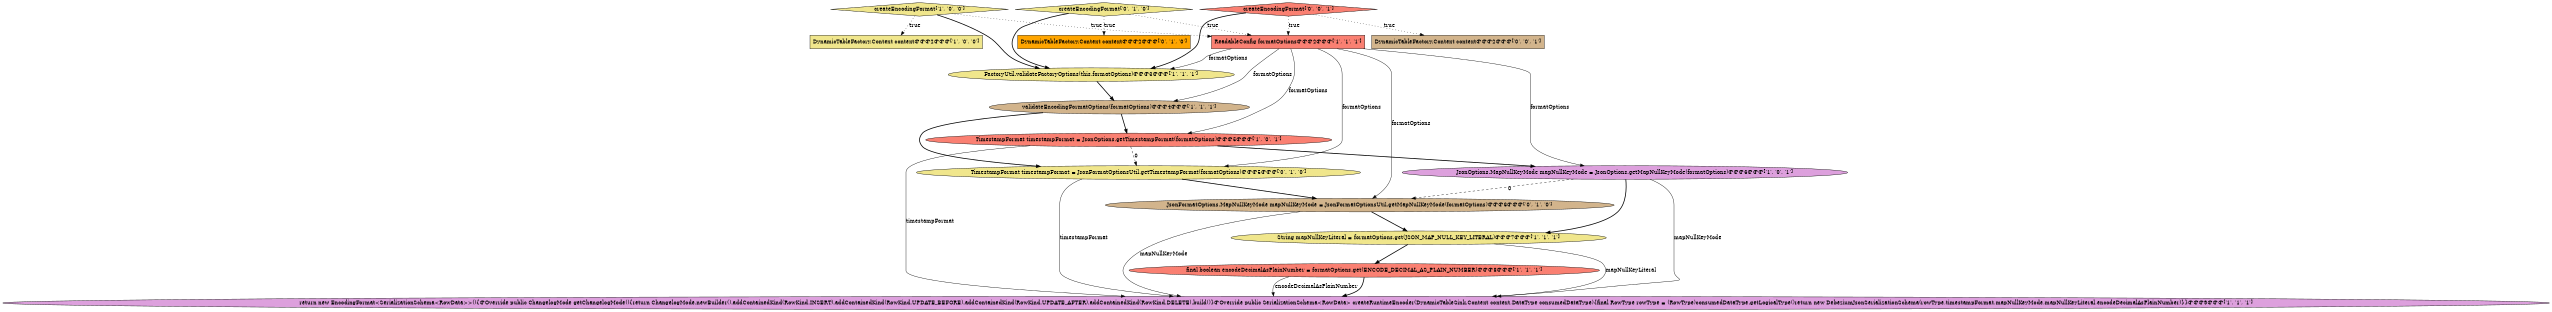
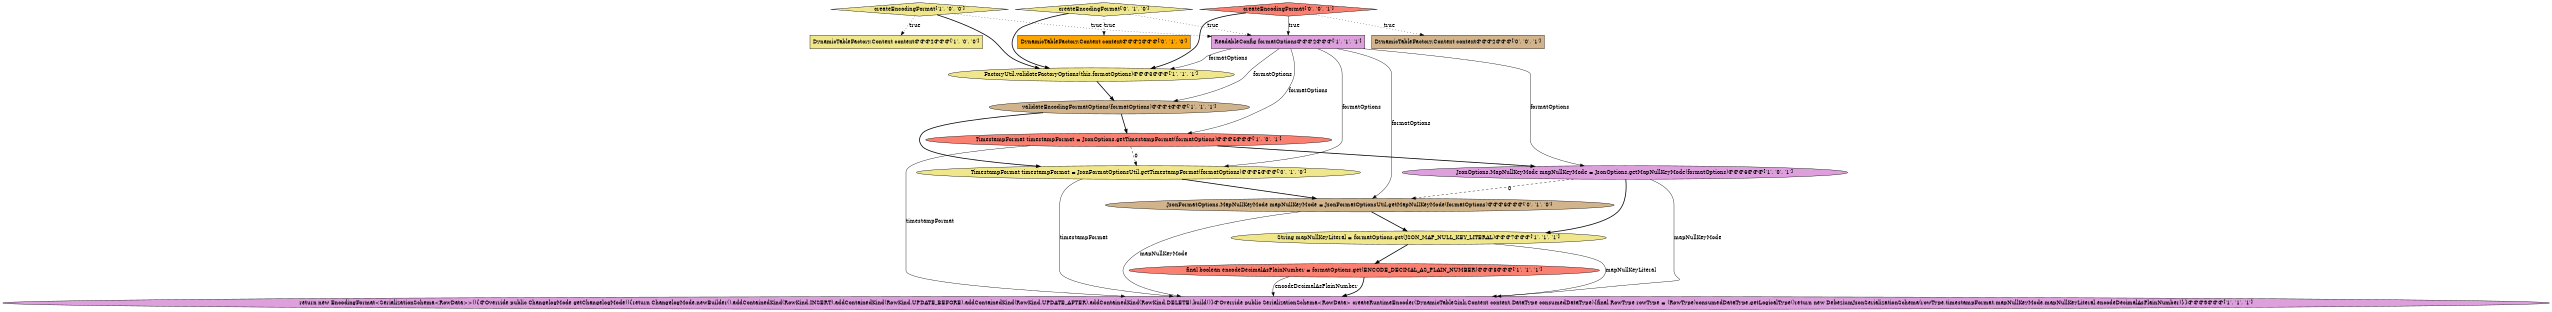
edge "createEncodingFormat['0', '0', '1']" -> "ReadableConfig formatOptions@@@2@@@['1', '1', '1']": style dotted -> solid
node "ReadableConfig formatOptions@@@2@@@['1', '1', '1']": fillcolor salmon -> plum
